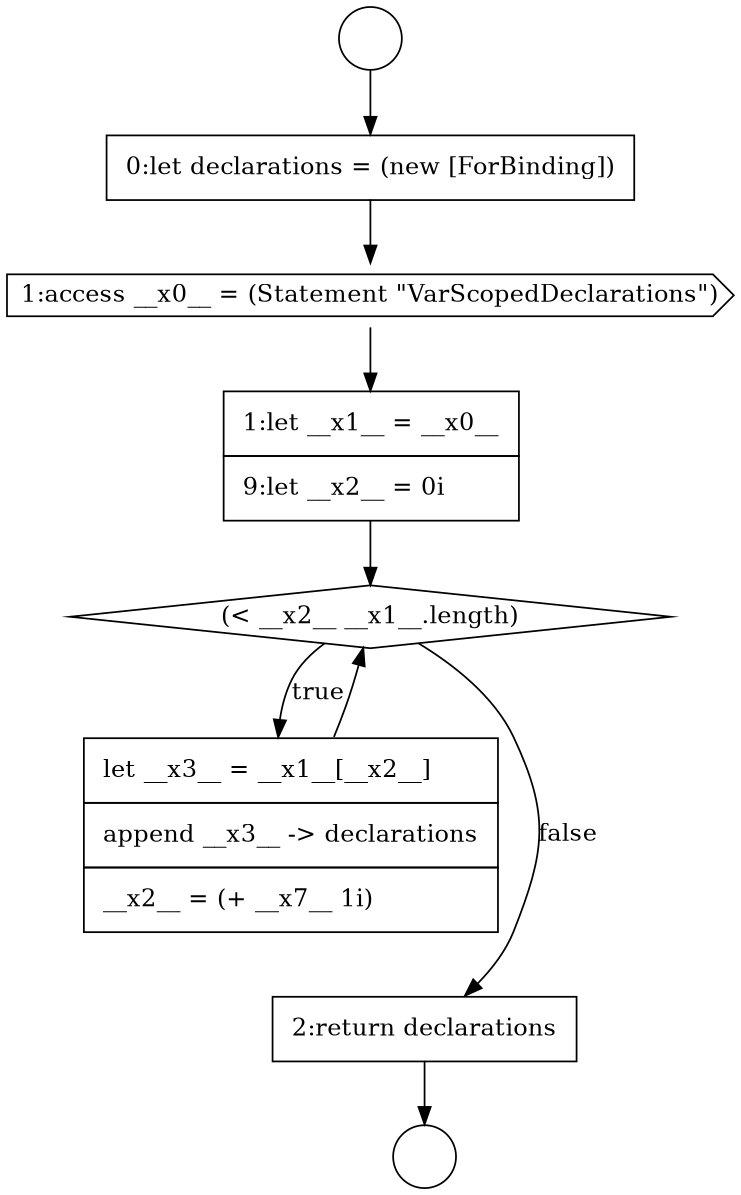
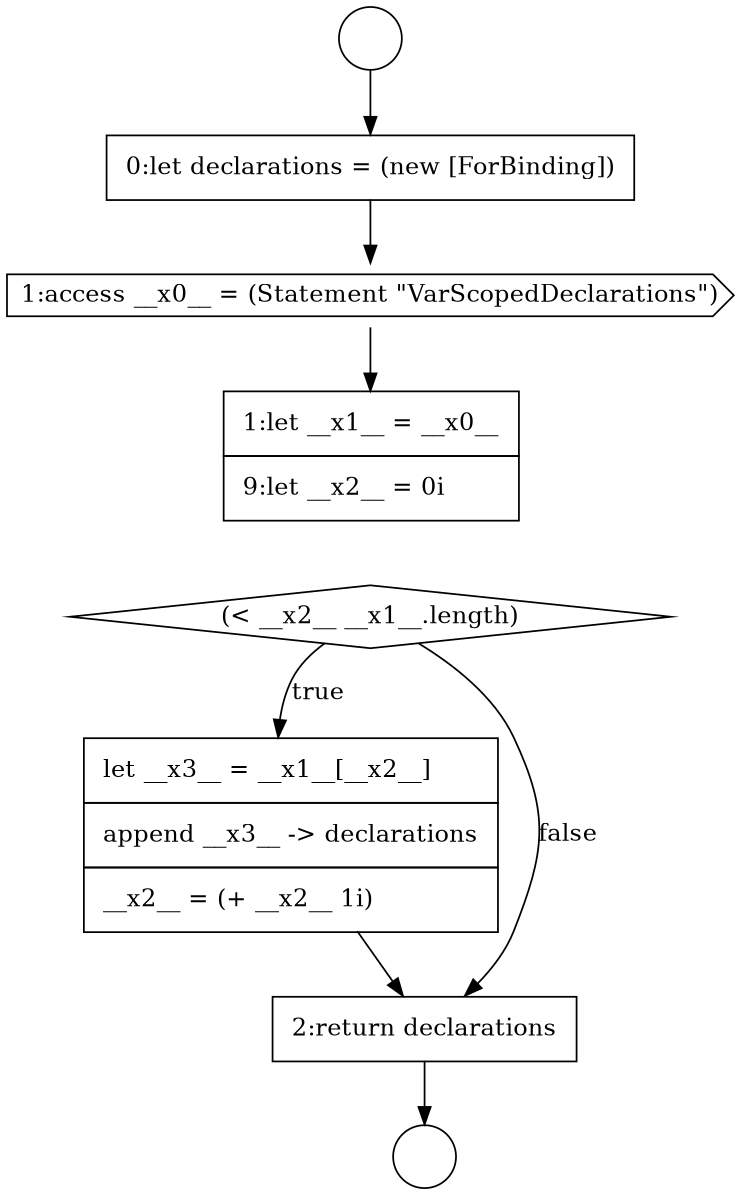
edge "1:let __x1__ = __x0__" -> "(< __x2__ __x1__.length)": removed
edge "let __x3__ = __x1__[__x2__]" -> "(< __x2__ __x1__.length)": now "let __x3__ = __x1__[__x2__]" -> "2:return declarations"
node "let __x3__ = __x1__[__x2__]": text "__x2__ = (+ __x7__ 1i)" -> "__x2__ = (+ __x2__ 1i)"
